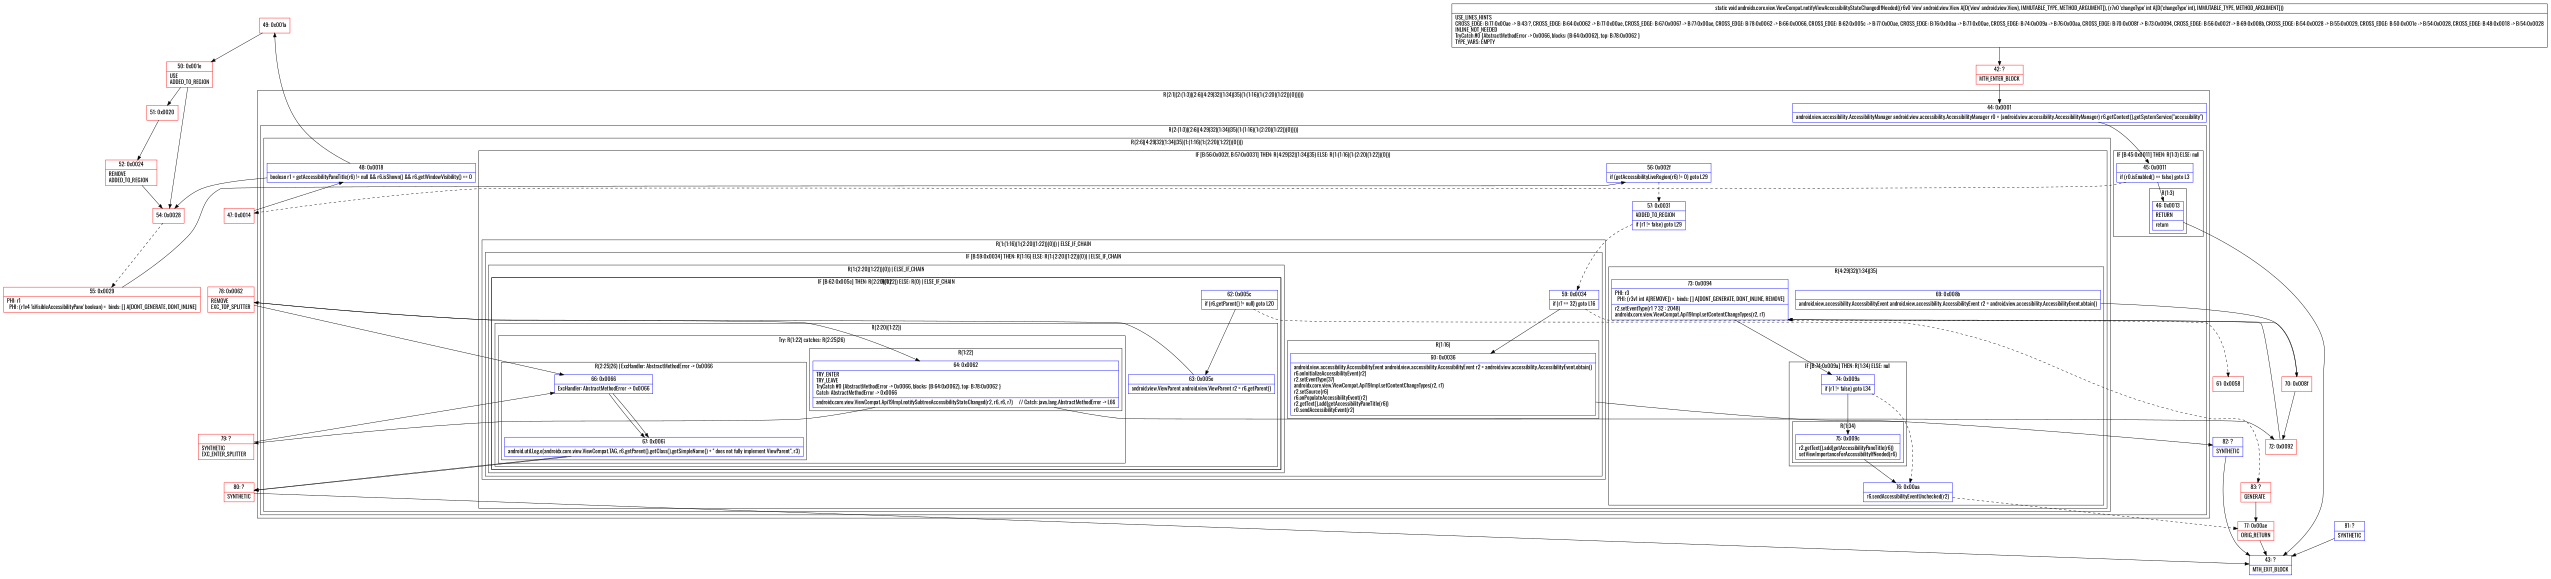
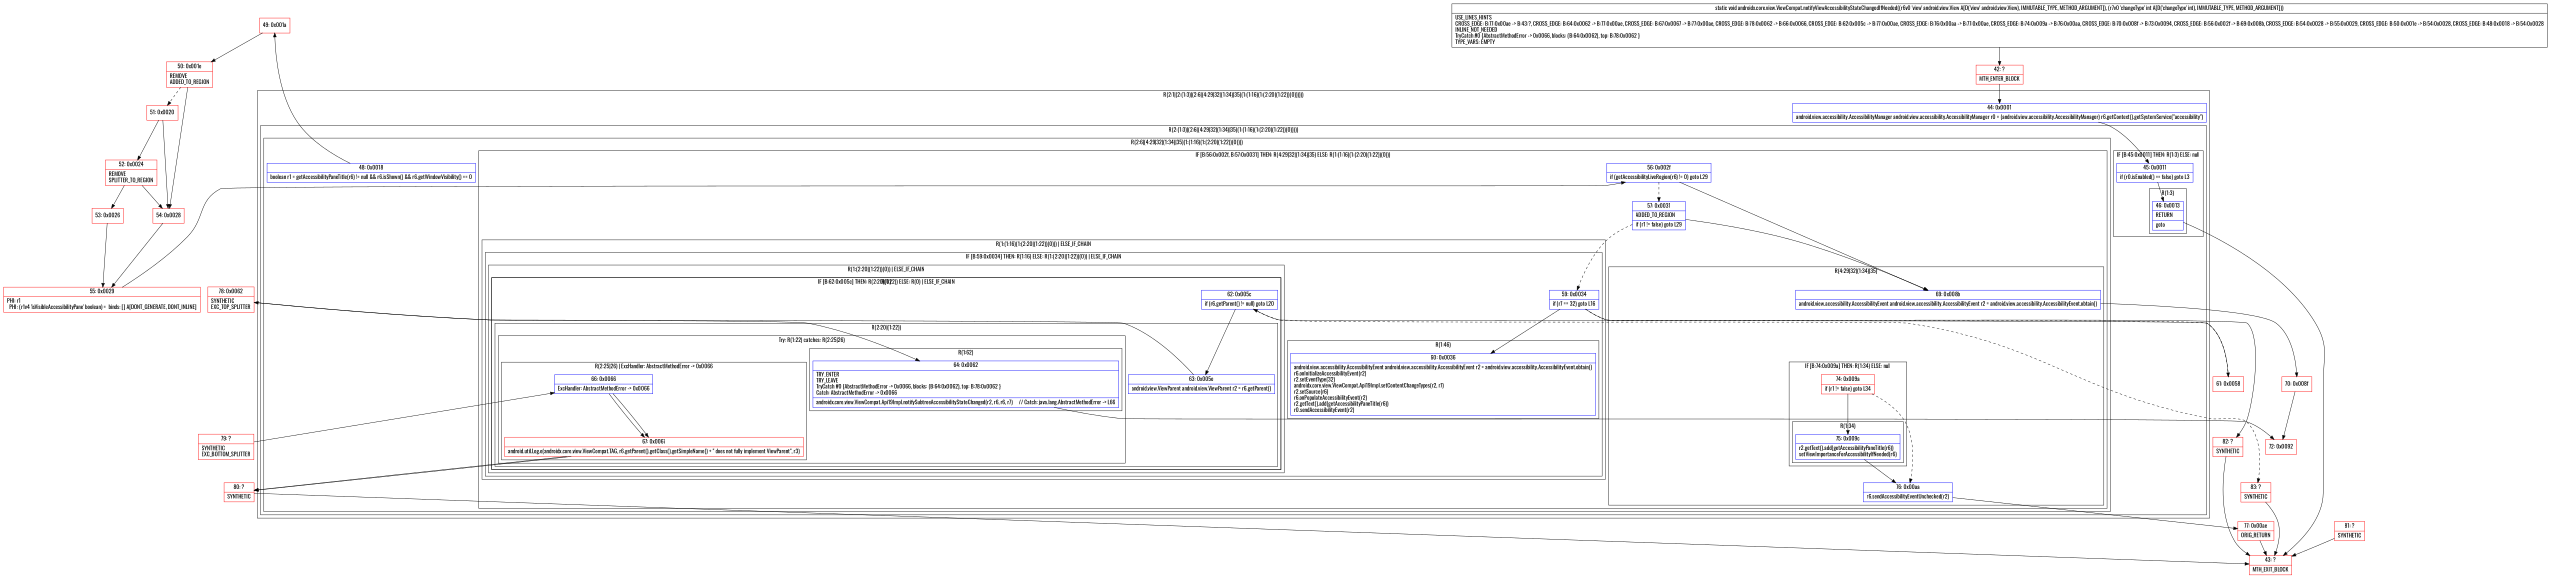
node "50: 0x001e": text "USE" -> "REMOVE"
edge "50: 0x001e" -> "51: 0x0020": style solid -> dashed
node "52: 0x0024": text "ADDED_TO_REGION" -> "SPLITTER_TO_REGION"
edge "48: 0x0018" -> "54: 0x0028": now "51: 0x0020" -> "54: 0x0028"
node "53: 0x0026": added
node "47: 0x0014": removed
node "46: 0x0013": text "return" -> "goto"
edge "56: 0x002f" -> "69: 0x008b": added
edge "57: 0x0031" -> "69: 0x008b": added
edge "54: 0x0028" -> "55: 0x0029": style dashed -> solid
node "73: 0x0094": removed
node "78: 0x0062": text "REMOVE" -> "SYNTHETIC"
edge "61: 0x0058" -> "62: 0x005c": added
edge "78: 0x0062" -> "66: 0x0066": removed
cluster "R(1:16)": label "R(1:16)" -> "R(1:46)"
cluster "R(1:22)": label "R(1:22)" -> "R(1:62)"
node "60: 0x0036": text "r2.setEventType(37)" -> "r2.setEventType(32)"
node "74: 0x009a": color blue -> red
edge "64: 0x0062" -> "79: ?": removed
edge "60: 0x0036" -> "82: ?": now "59: 0x0034" -> "82: ?"
node "67: 0x0067": color blue -> red
node "82: ?": color blue -> red
node "79: ?": text "EXC_ENTER_SPLITTER" -> "EXC_BOTTOM_SPLITTER"
node "83: ?": text "GENERATE" -> "SYNTHETIC"
edge "83: ?" -> "77: 0x00ae": now "83: ?" -> "43: ?"
edge "76: 0x00aa" -> "77: 0x00ae": style dashed -> solid
node "81: ?": color blue -> red
node "43: ?": color blue -> red
